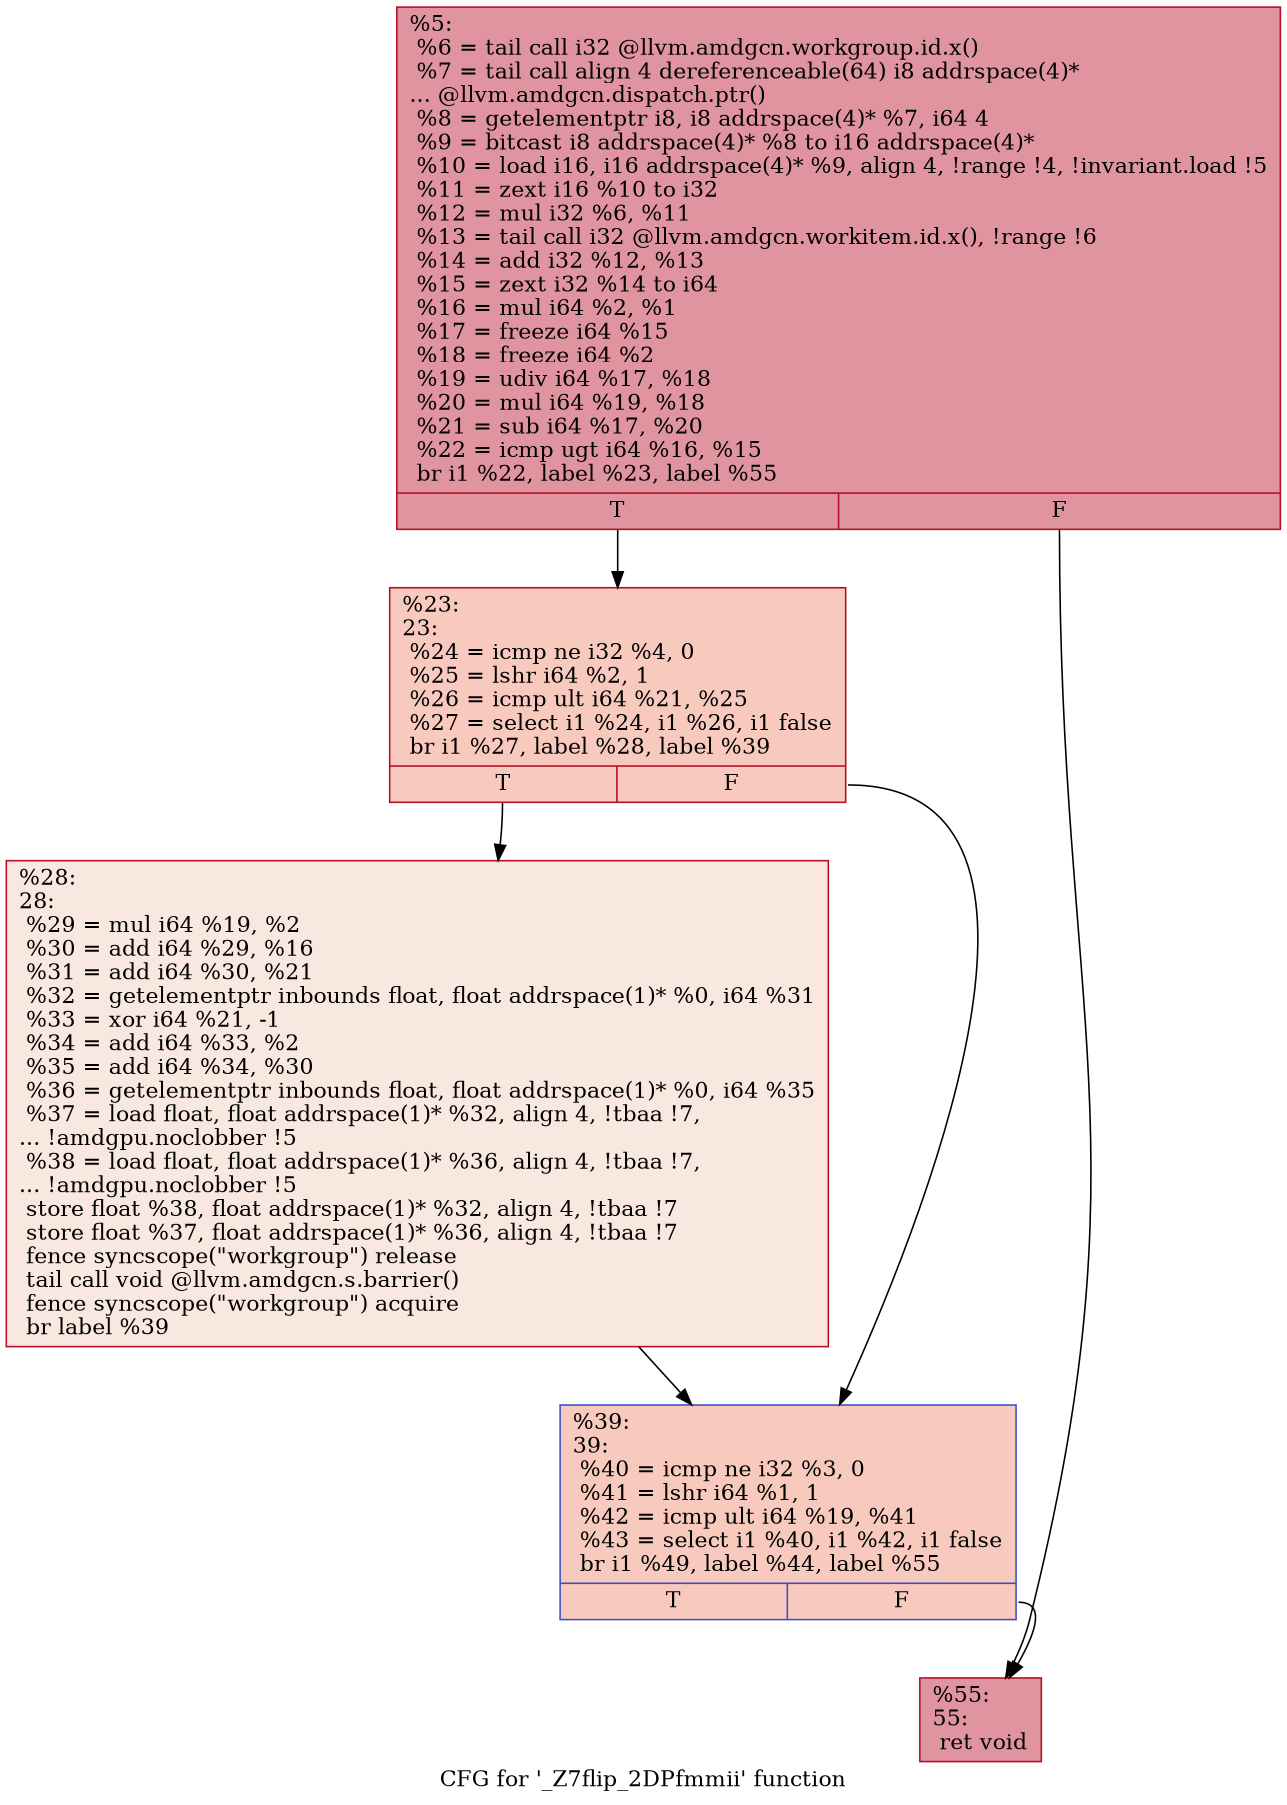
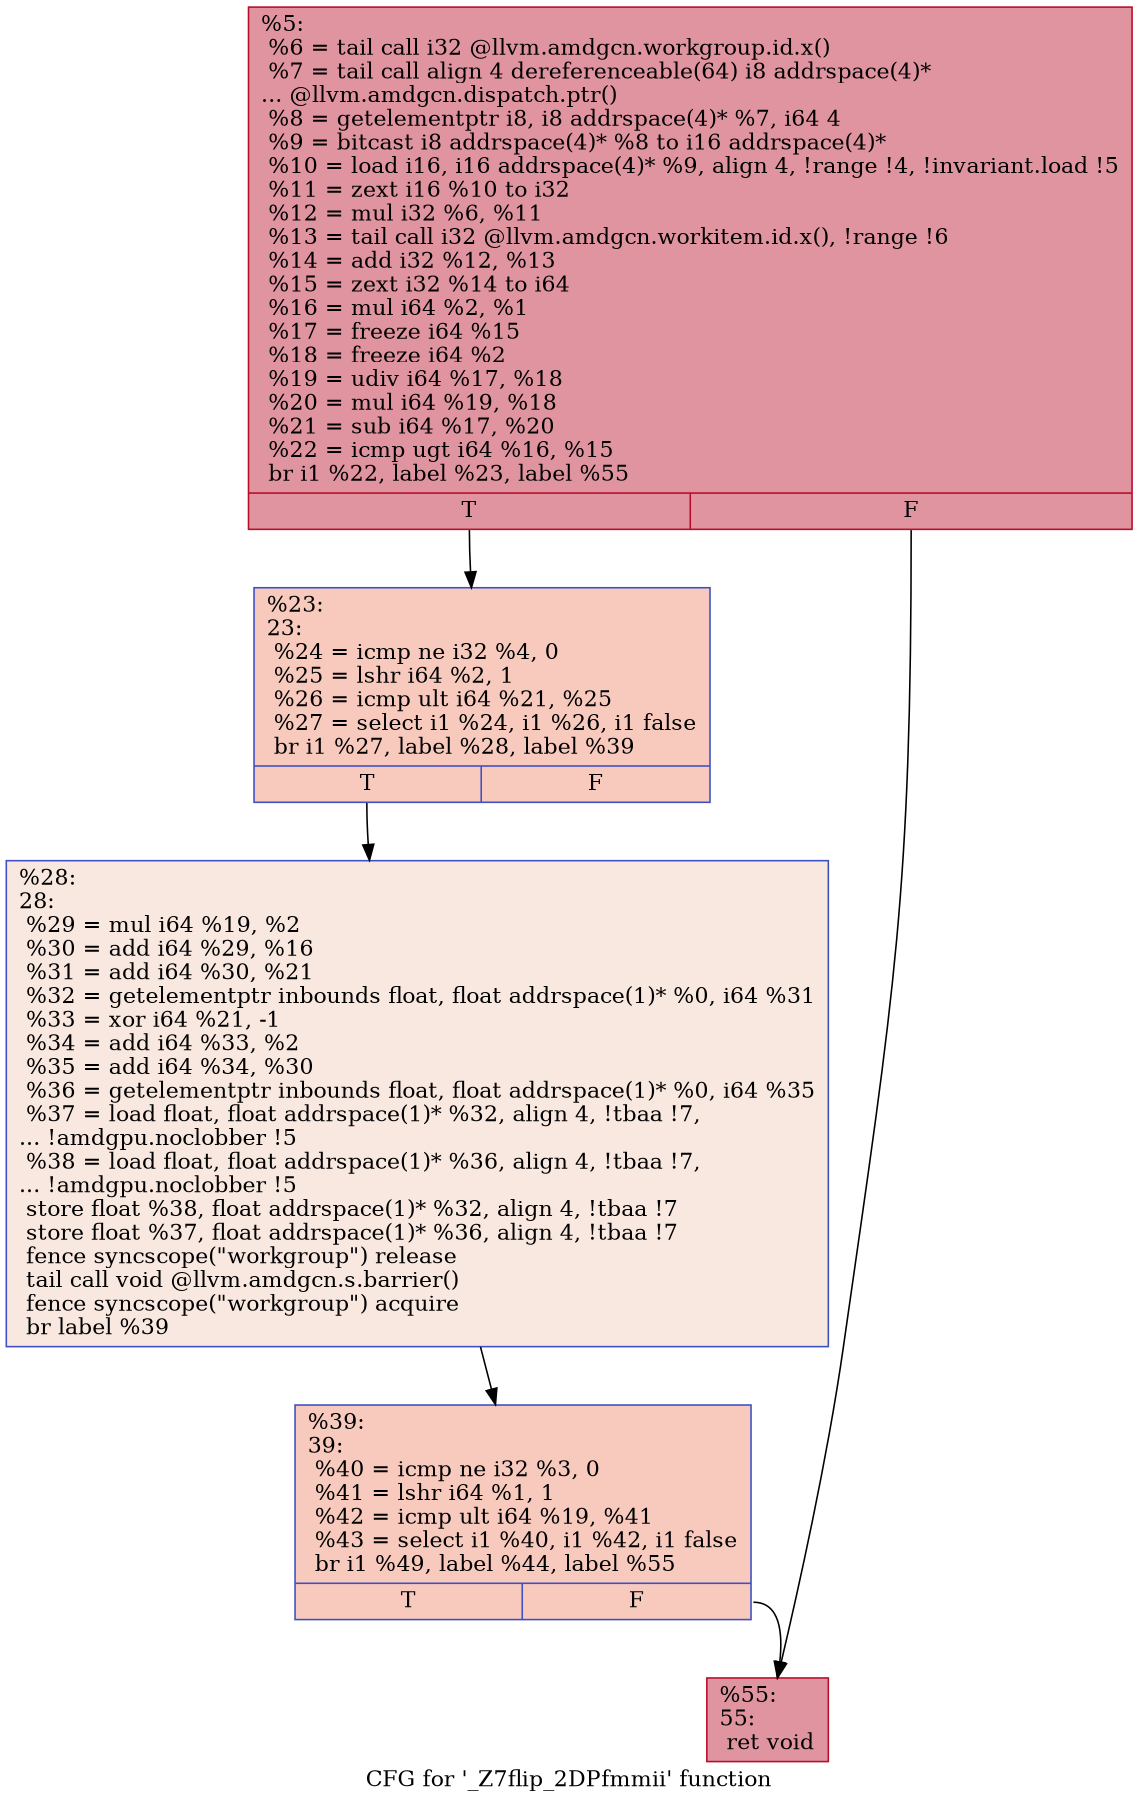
node "%23:": color #b70d28ff -> #3d50c3ff
edge "%23:" -> "%39:": removed
node "%28:": color #b70d28ff -> #3d50c3ff
